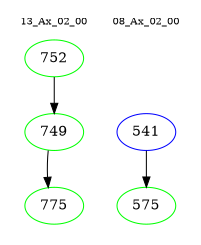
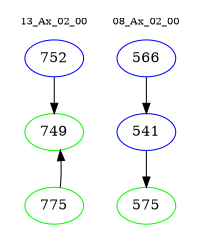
node "752": color green -> blue
node "566": added
edge "749" -> "775": reversed
